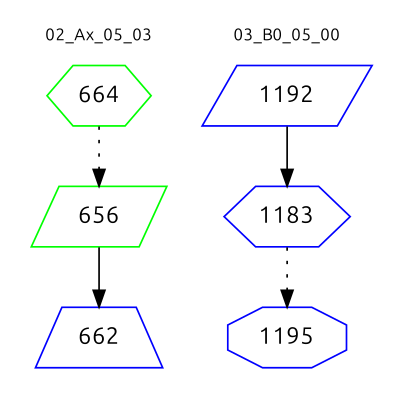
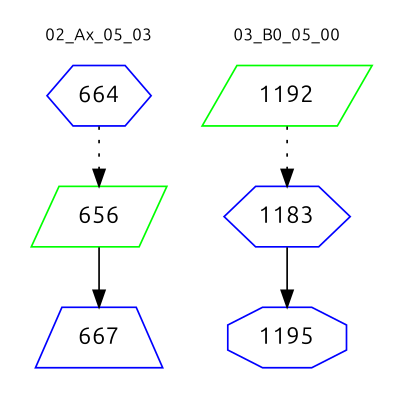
node "664": color green -> blue
node "1192": color blue -> green
edge "1192" -> "1183": style solid -> dotted
edge "1183" -> "1195": style dotted -> solid
node "662": label "662" -> "667"
